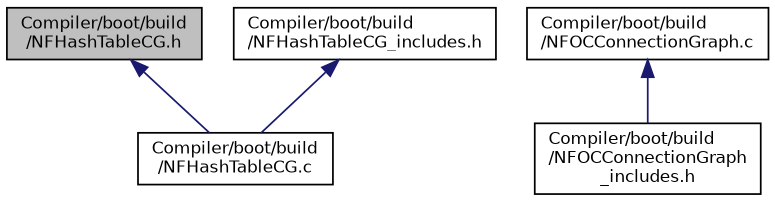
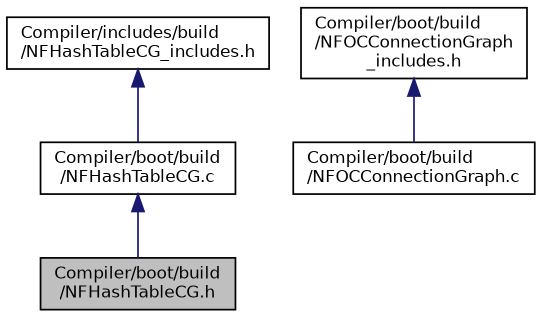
node "Compiler/boot/build /NFHashTableCG_includes.h": label "Compiler/boot/build /NFHashTableCG_includes.h" -> "Compiler/includes/build /NFHashTableCG_includes.h"
edge "Compiler/boot/build /NFOCConnectionGraph _includes.h" -> "Compiler/boot/build /NFOCConnectionGraph.c": reversed
edge "Compiler/boot/build /NFHashTableCG.c" -> "Compiler/boot/build /NFHashTableCG.h": reversed
